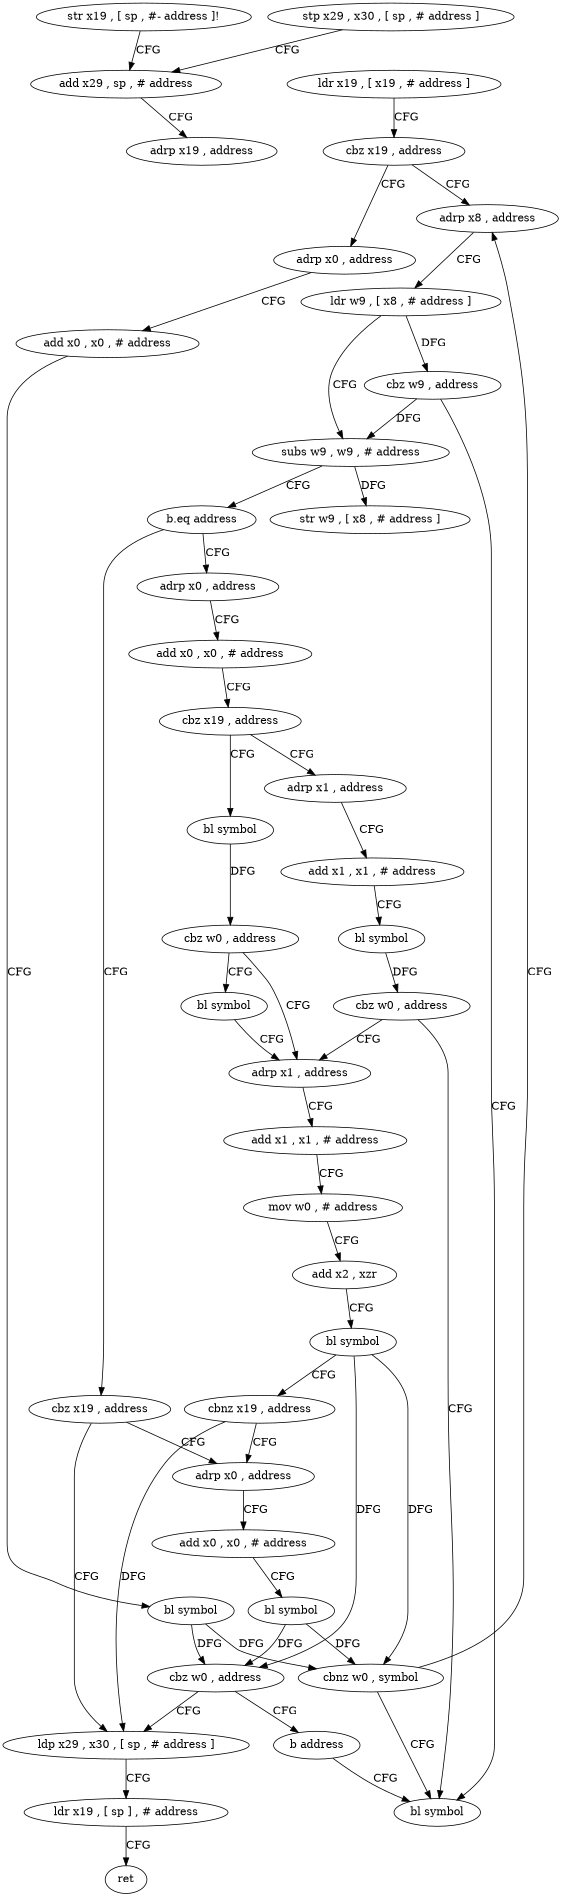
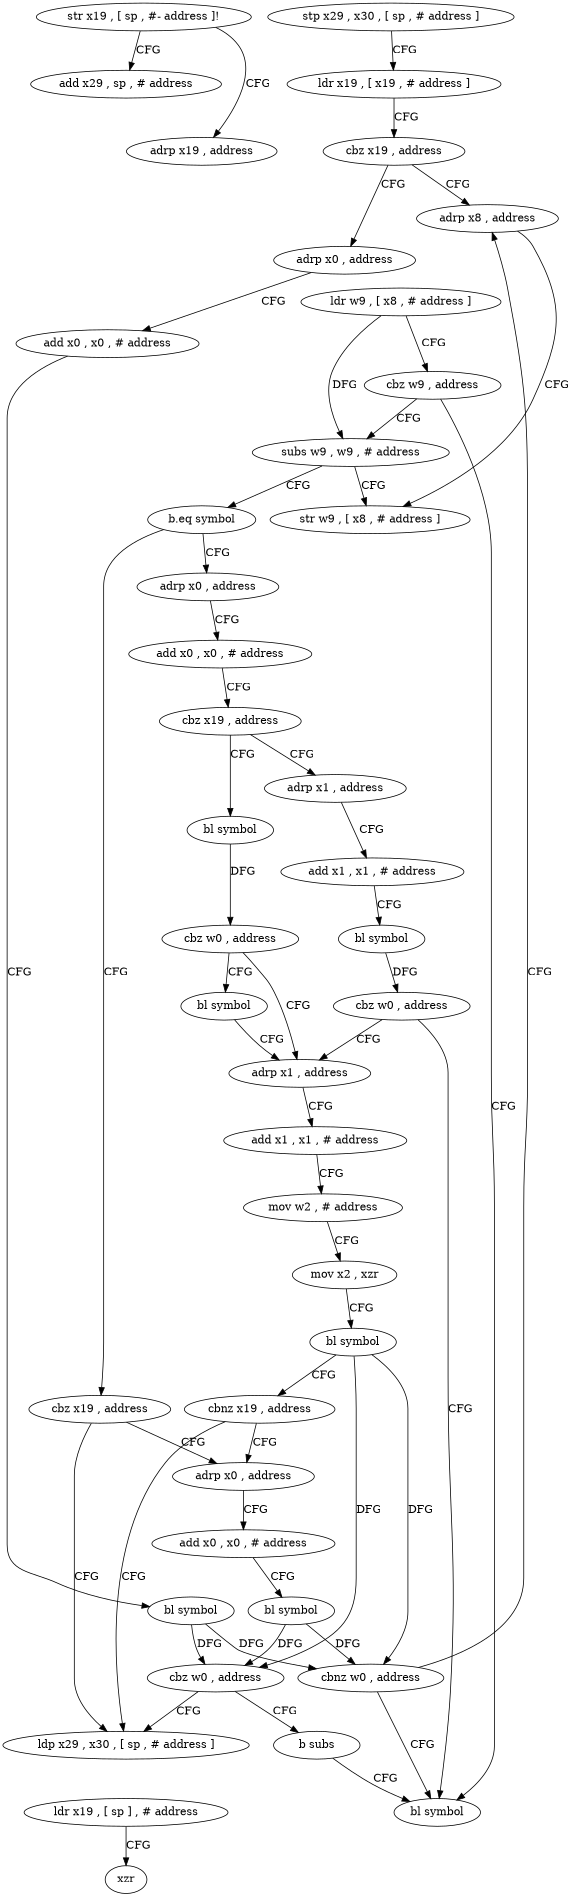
edge "stp x29 , x30 , [ sp , # address ]" -> "add x29 , sp , # address": now "stp x29 , x30 , [ sp , # address ]" -> "ldr x19 , [ x19 , # address ]"
edge "add x29 , sp , # address" -> "adrp x19 , address": now "str x19 , [ sp , #- address ]!" -> "adrp x19 , address"
edge "adrp x8 , address" -> "ldr w9 , [ x8 , # address ]": now "adrp x8 , address" -> "str w9 , [ x8 , # address ]"
edge "ldr w9 , [ x8 , # address ]" -> "cbz w9 , address": label "DFG" -> "CFG"
edge "ldr w9 , [ x8 , # address ]" -> "subs w9 , w9 , # address": label "CFG" -> "DFG"
edge "cbz w9 , address" -> "subs w9 , w9 , # address": label "DFG" -> "CFG"
edge "subs w9 , w9 , # address" -> "str w9 , [ x8 , # address ]": label "DFG" -> "CFG"
node "b.eq address": label "b.eq address" -> "b.eq symbol"
node "mov w0 , # address": label "mov w0 , # address" -> "mov w2 , # address"
node "add x2 , xzr": label "add x2 , xzr" -> "mov x2 , xzr"
edge "cbnz x19 , address" -> "ldp x29 , x30 , [ sp , # address ]": label "DFG" -> "CFG"
node "cbnz w0 , symbol": label "cbnz w0 , symbol" -> "cbnz w0 , address"
node "b address": label "b address" -> "b subs"
edge "ldp x29 , x30 , [ sp , # address ]" -> "ldr x19 , [ sp ] , # address": removed, label "CFG"
node "ret": label "ret" -> "xzr"
